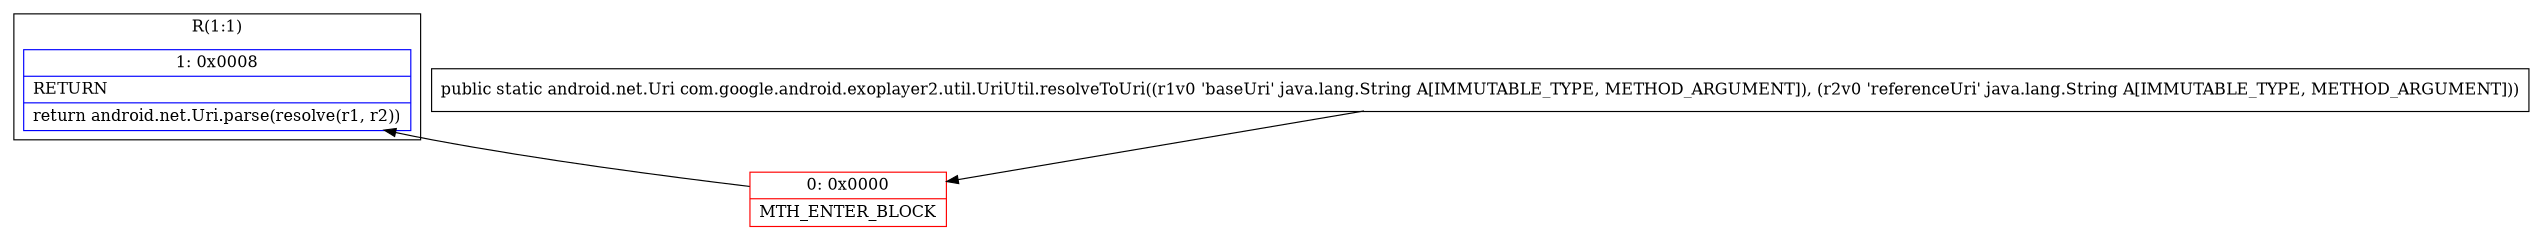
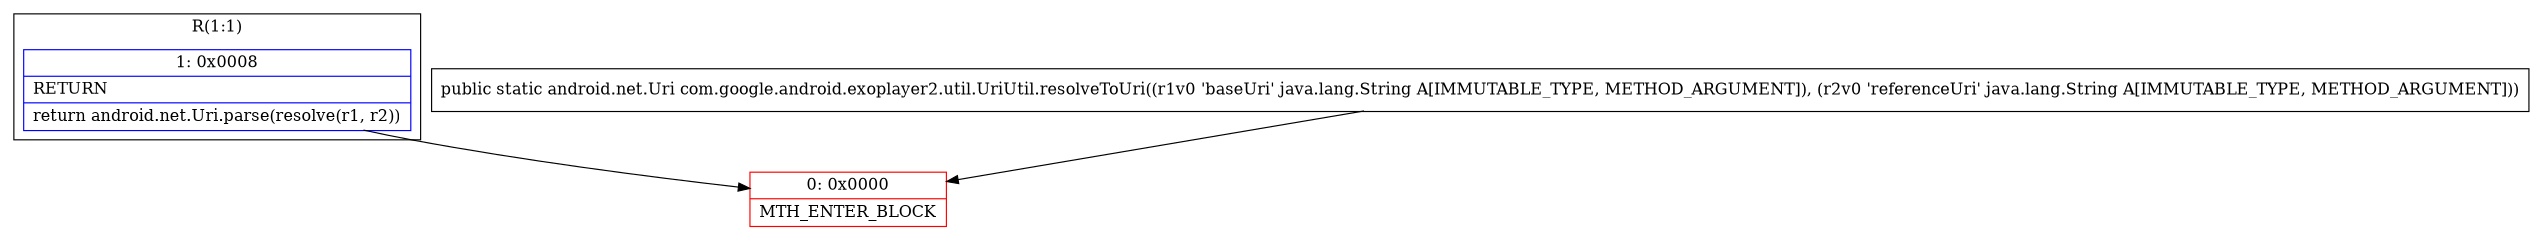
edge "0: 0x0000" -> "1: 0x0008": reversed
